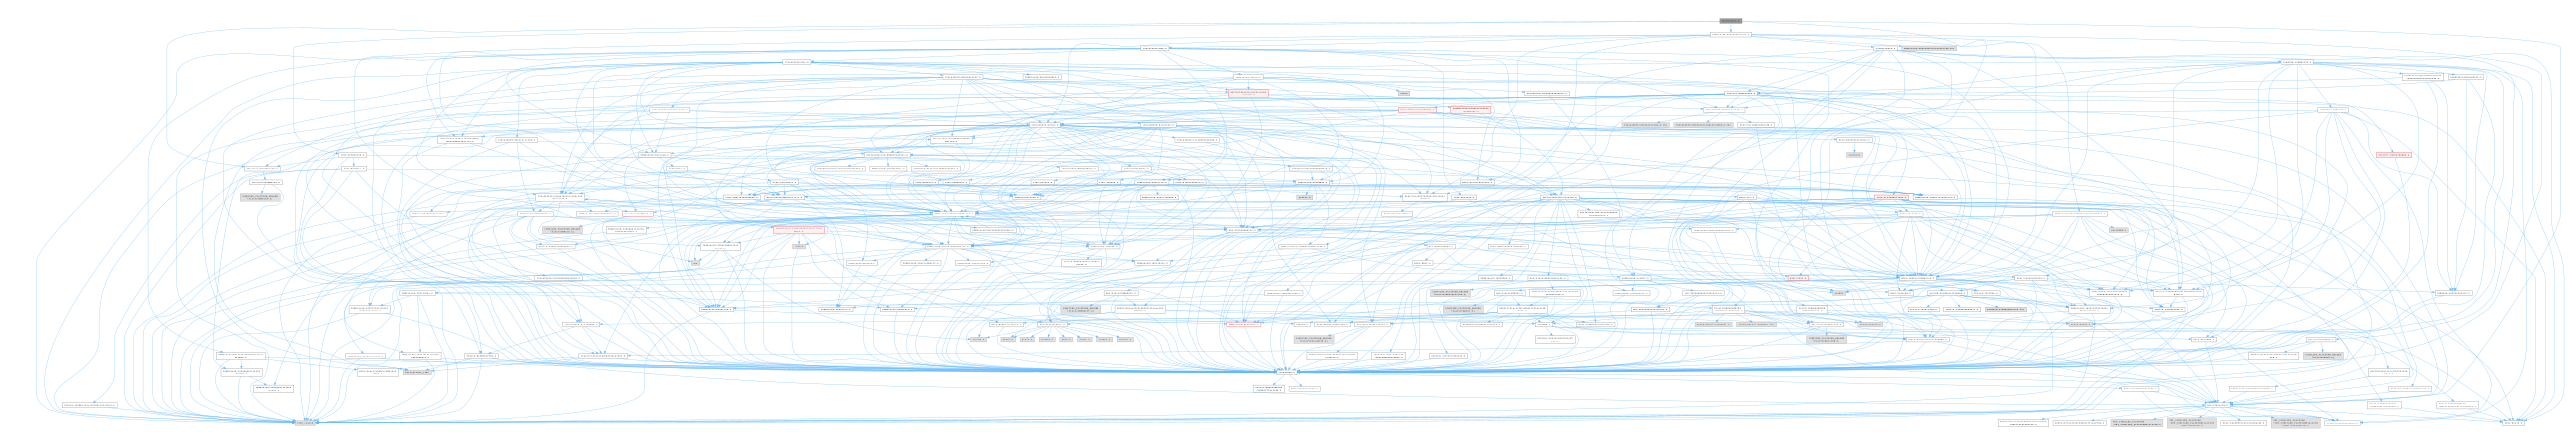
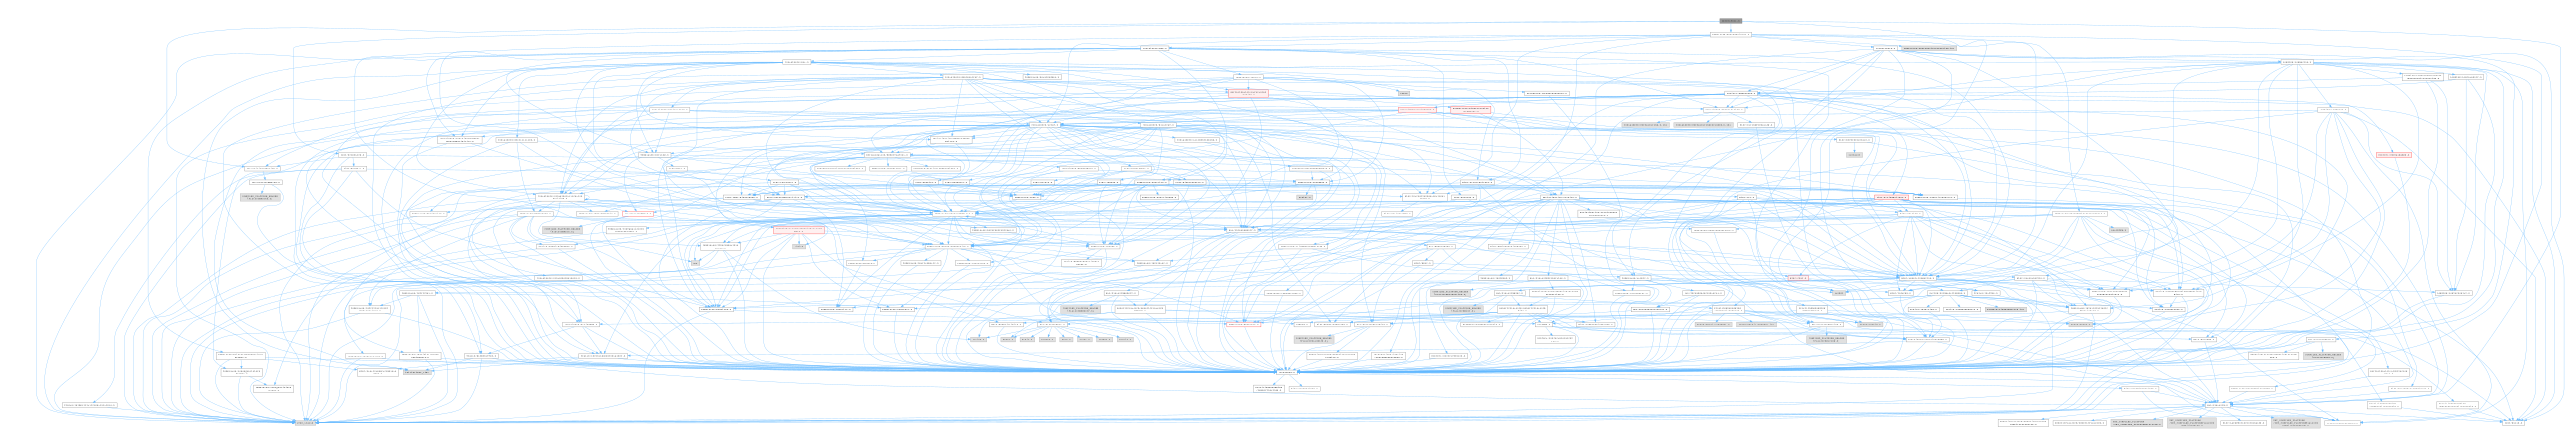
edge "Containers/ScriptArray.h" -> "HAL/UnrealMemory.h": added
edge "Containers/StringConv.h" -> "Misc/AssertionMacros.h": removed
edge "Templates/TypeHash.h" -> "Templates/AlignmentTemplates.h": now "Misc/StructBuilder.h" -> "Templates/AlignmentTemplates.h"
edge "Templates/ReversePredicate.h" -> "Templates/UnrealTemplate.h": reversed
edge "limits" -> "CoreTypes.h": now "Misc/StructBuilder.h" -> "CoreTypes.h"
